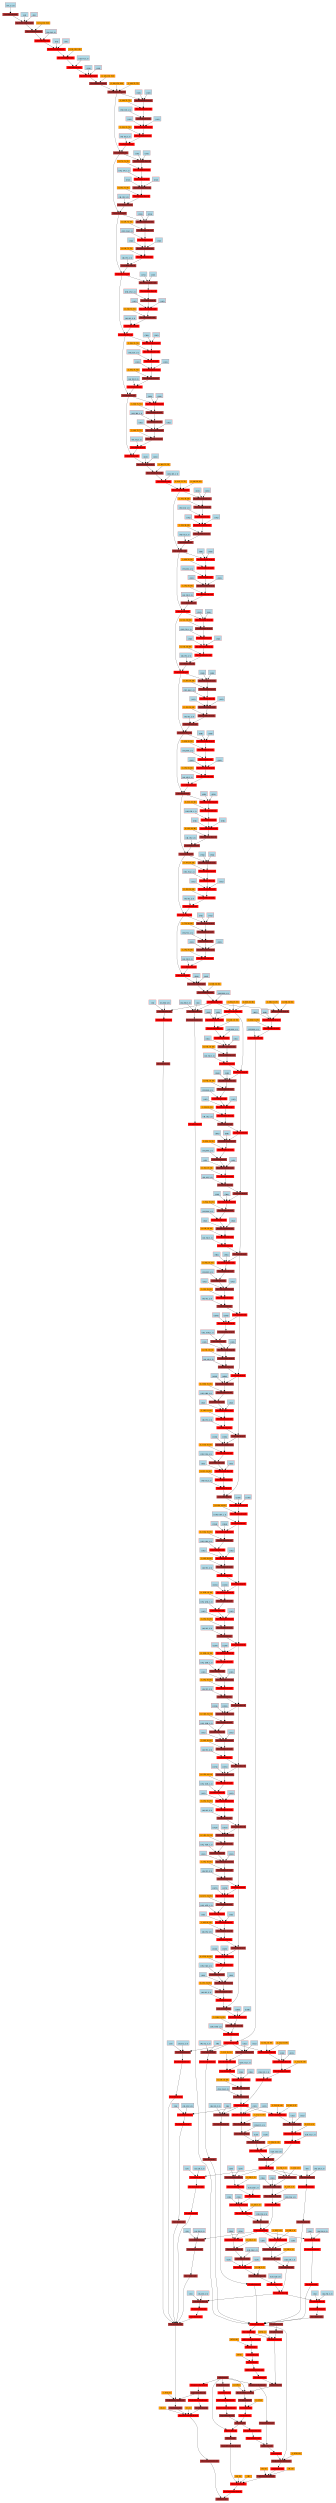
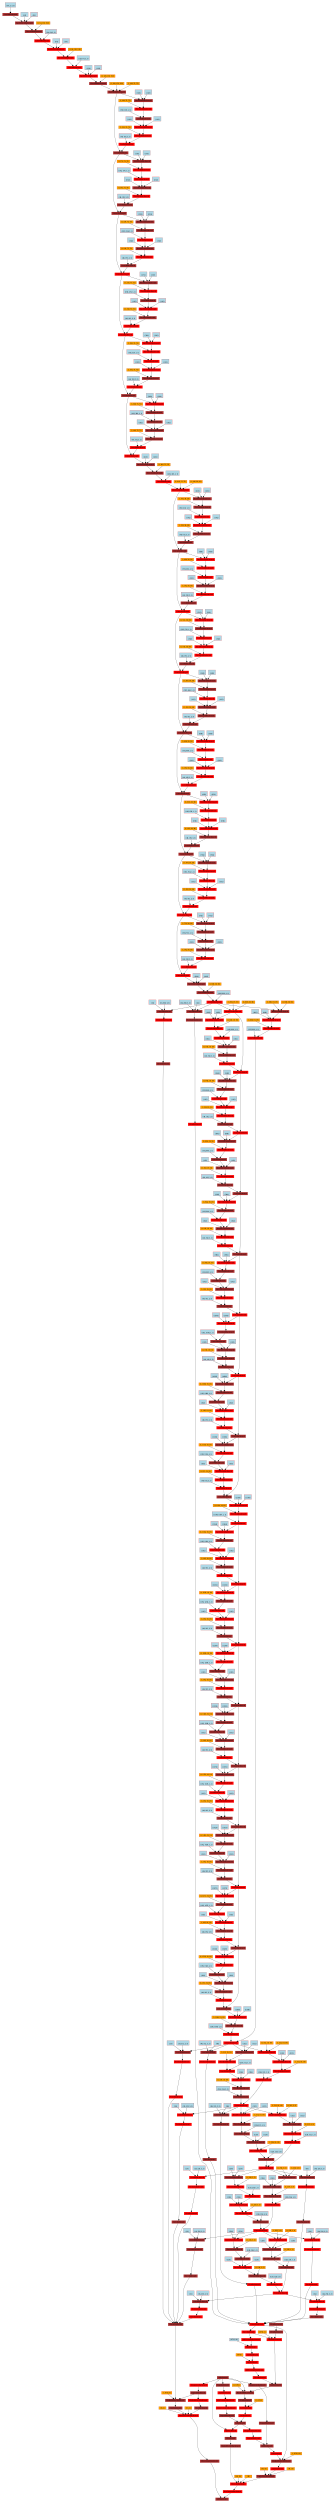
node "(1, 272, 75, 75)": added
node "(8732, 16)": fillcolor orange -> lightblue
